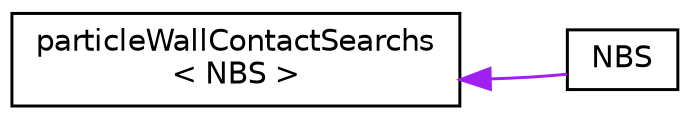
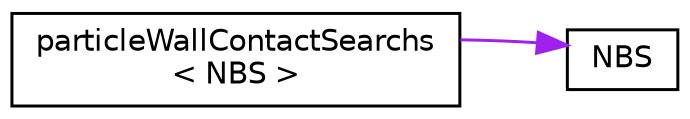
edge "NBS" -> "particleWallContactSearchs < NBS >": reversed
